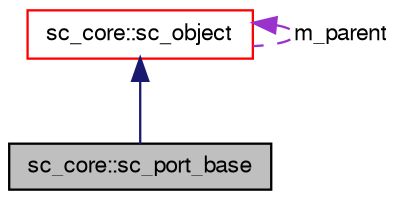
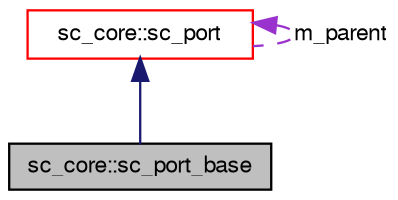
node "sc_core::sc_object": label "sc_core::sc_object" -> "sc_core::sc_port"
